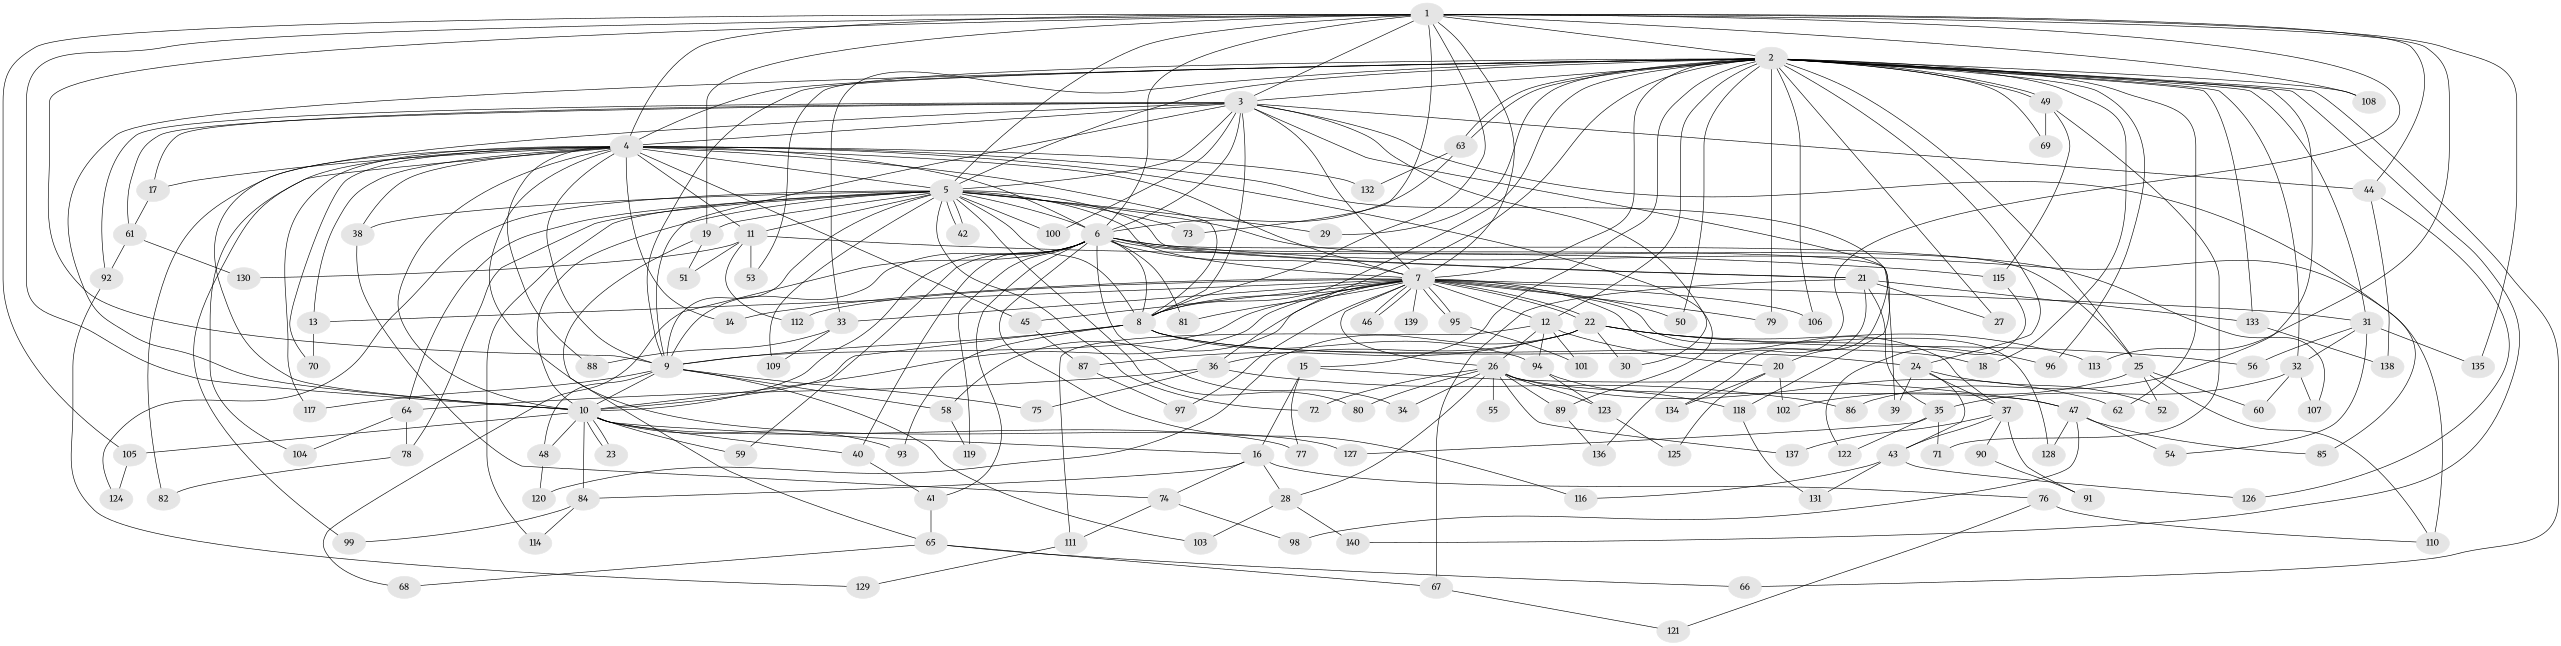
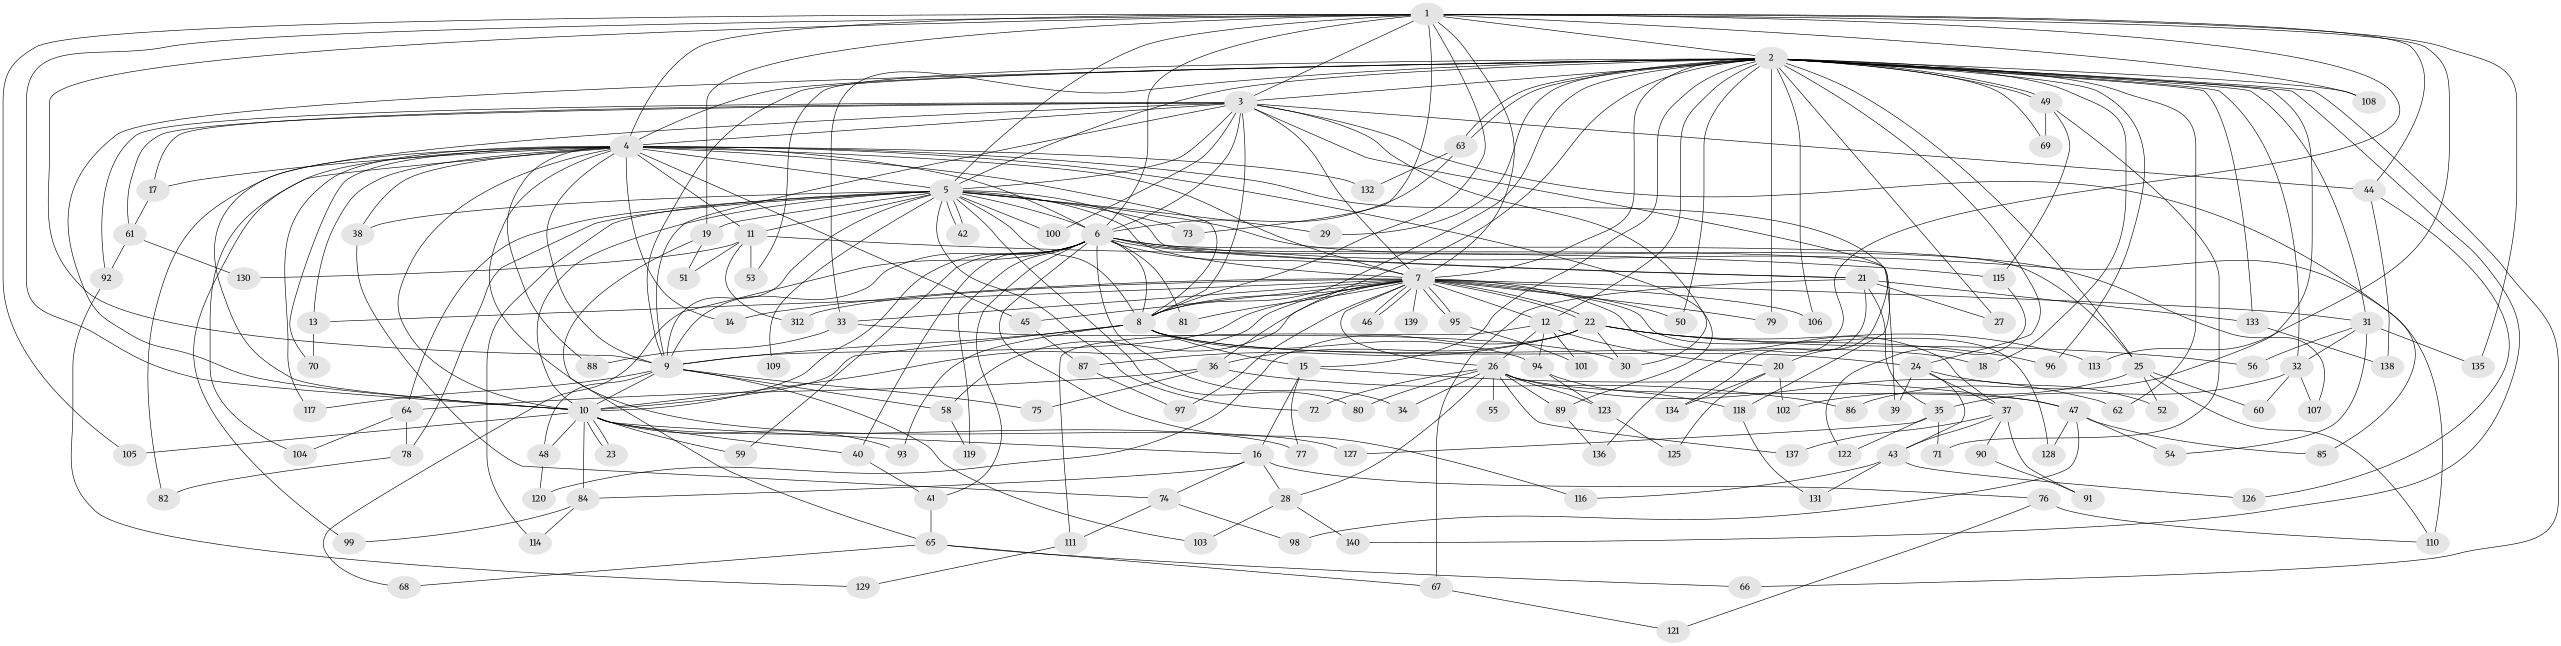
node "112": label "112" -> "312"
edge "33" -- "109": now "33" -- "30"
edge "8" -- "15": added
node "124": removed
